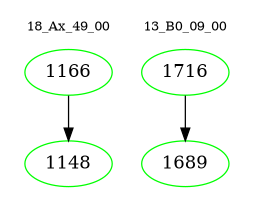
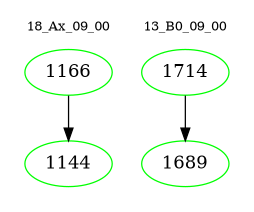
cluster "18_Ax_49_00": label "18_Ax_49_00" -> "18_Ax_09_00"
node "1716": label "1716" -> "1714"
node "1148": label "1148" -> "1144"
